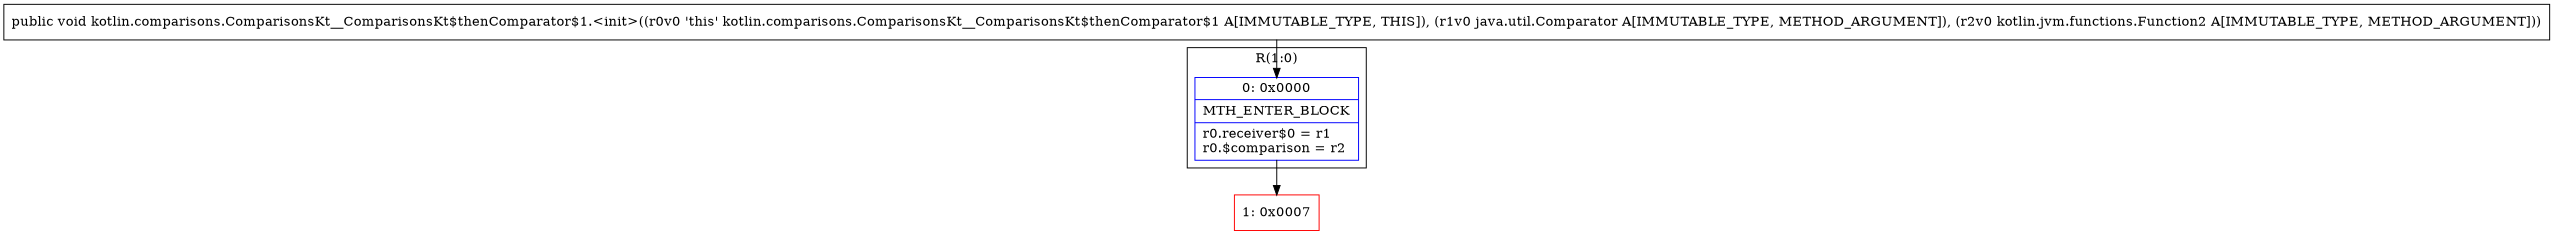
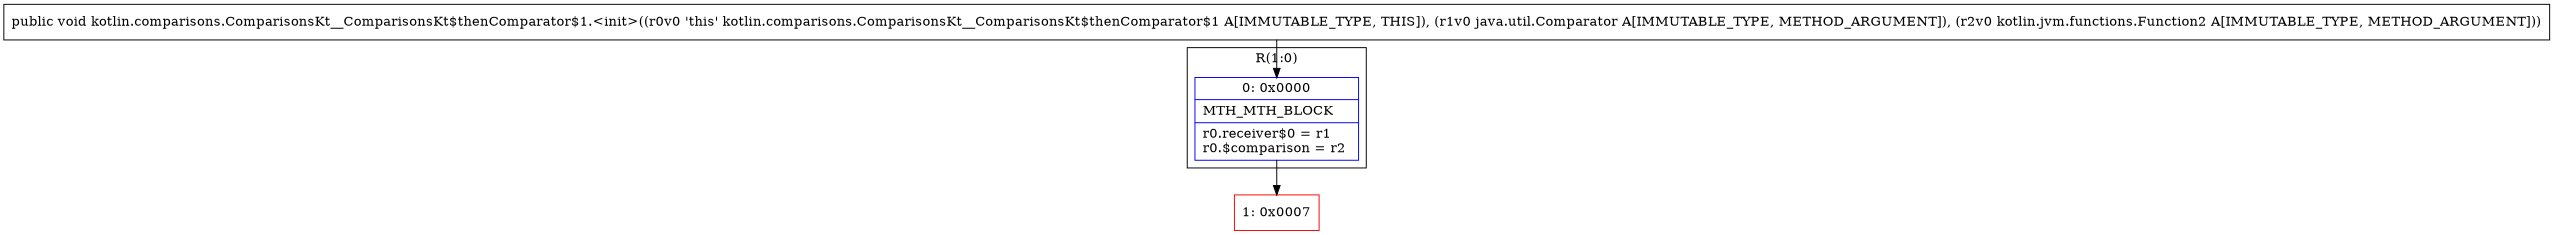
node "0: 0x0000": text "MTH_ENTER_BLOCK" -> "MTH_MTH_BLOCK"
